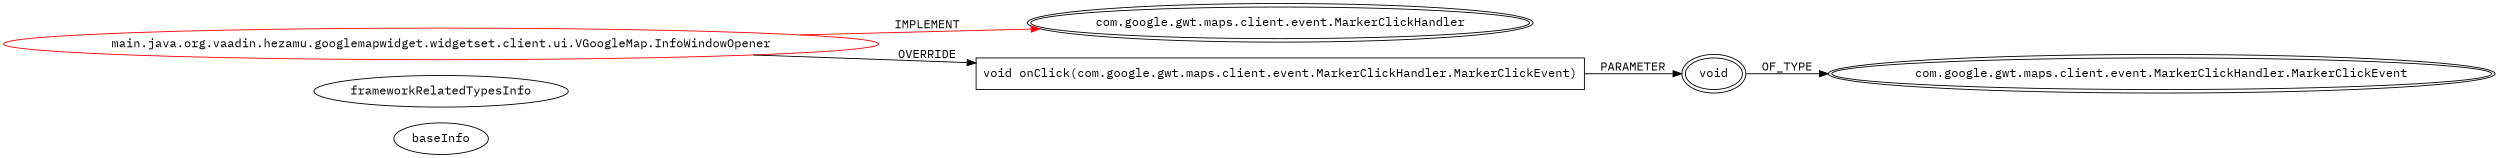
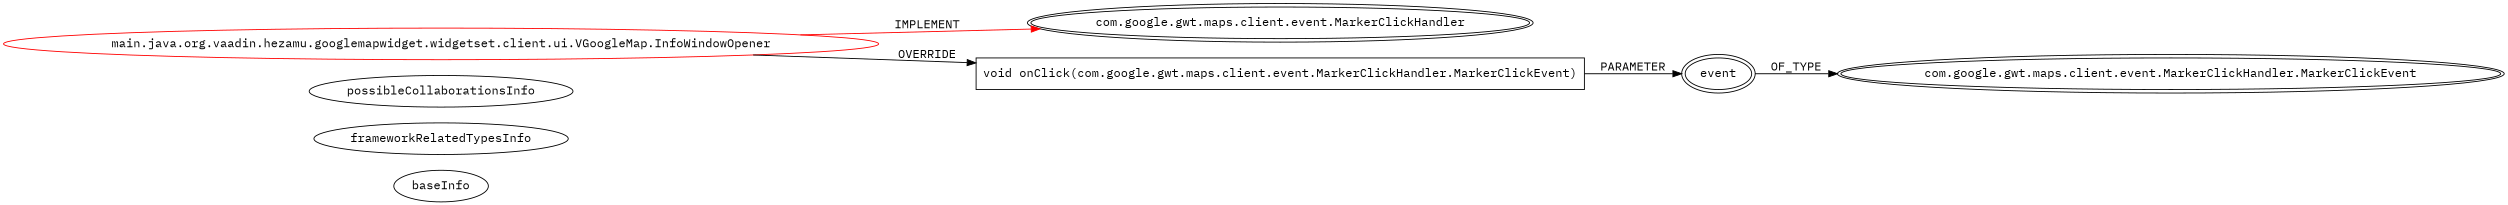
node "void": label "void" -> "event"
node "possibleCollaborationsInfo": added
